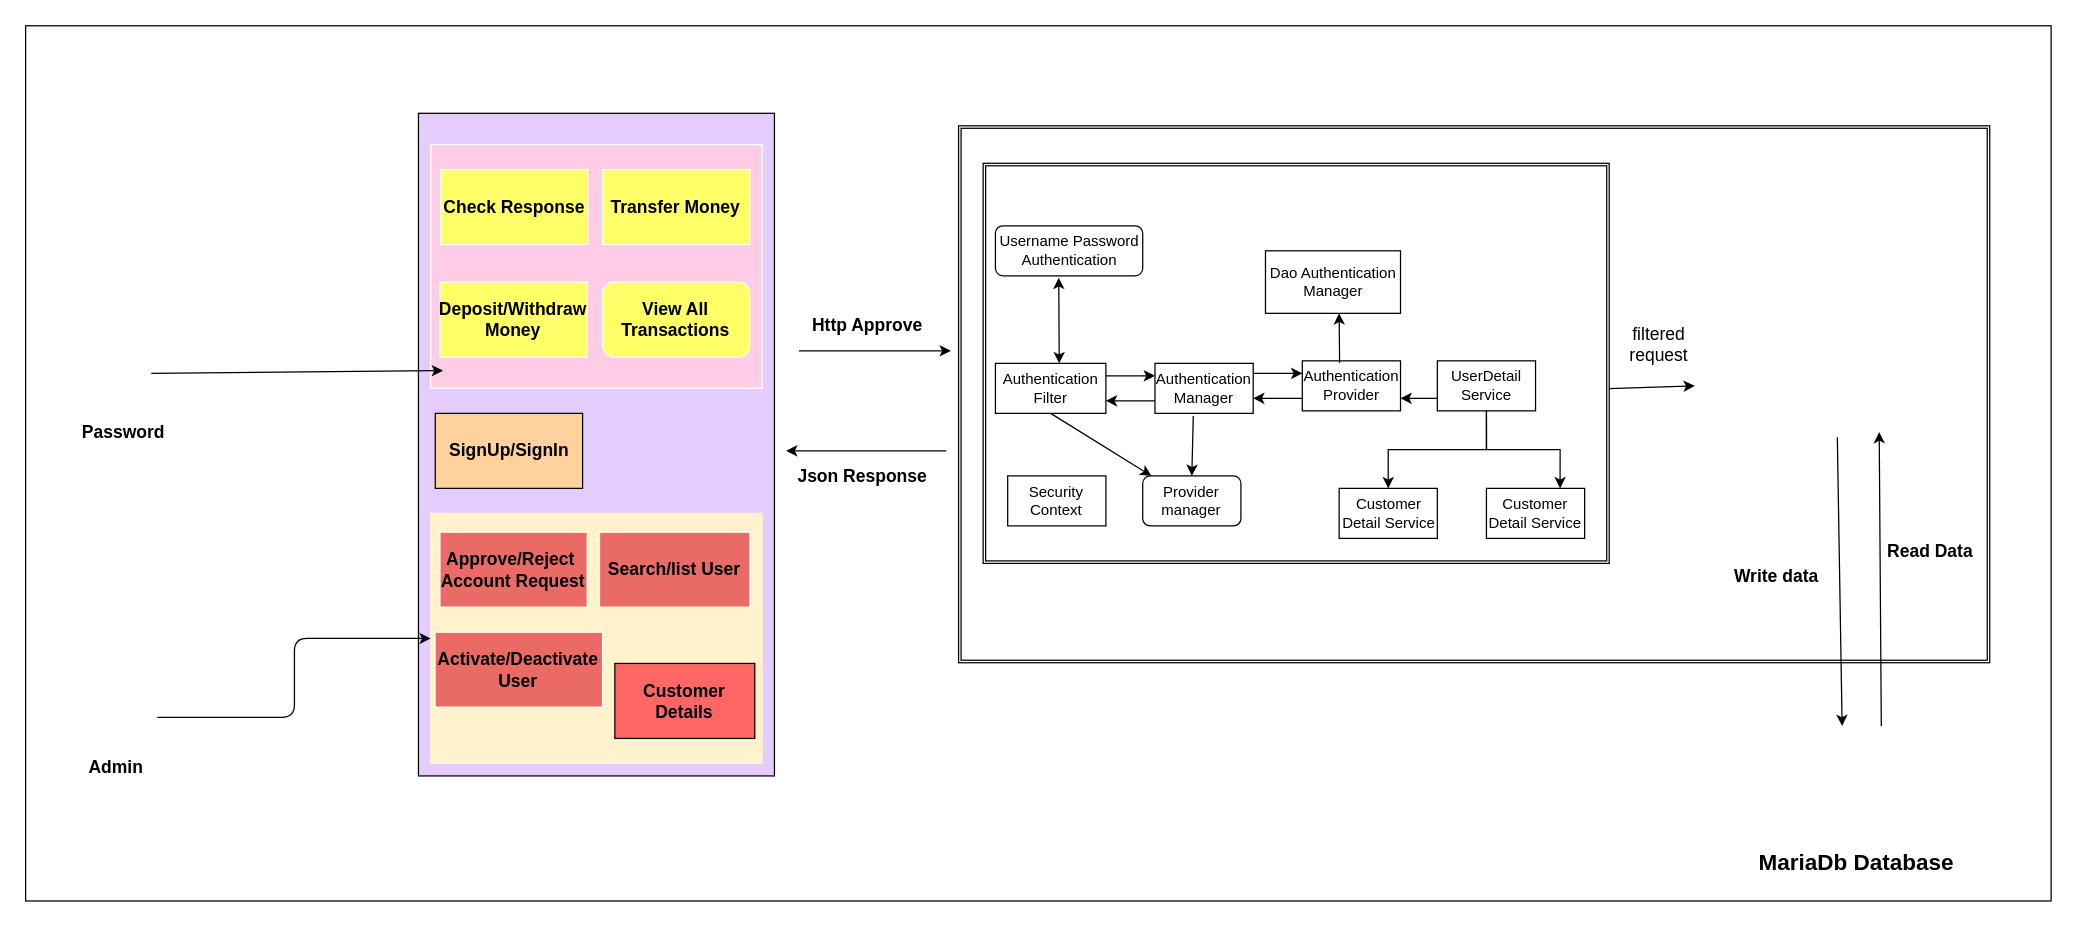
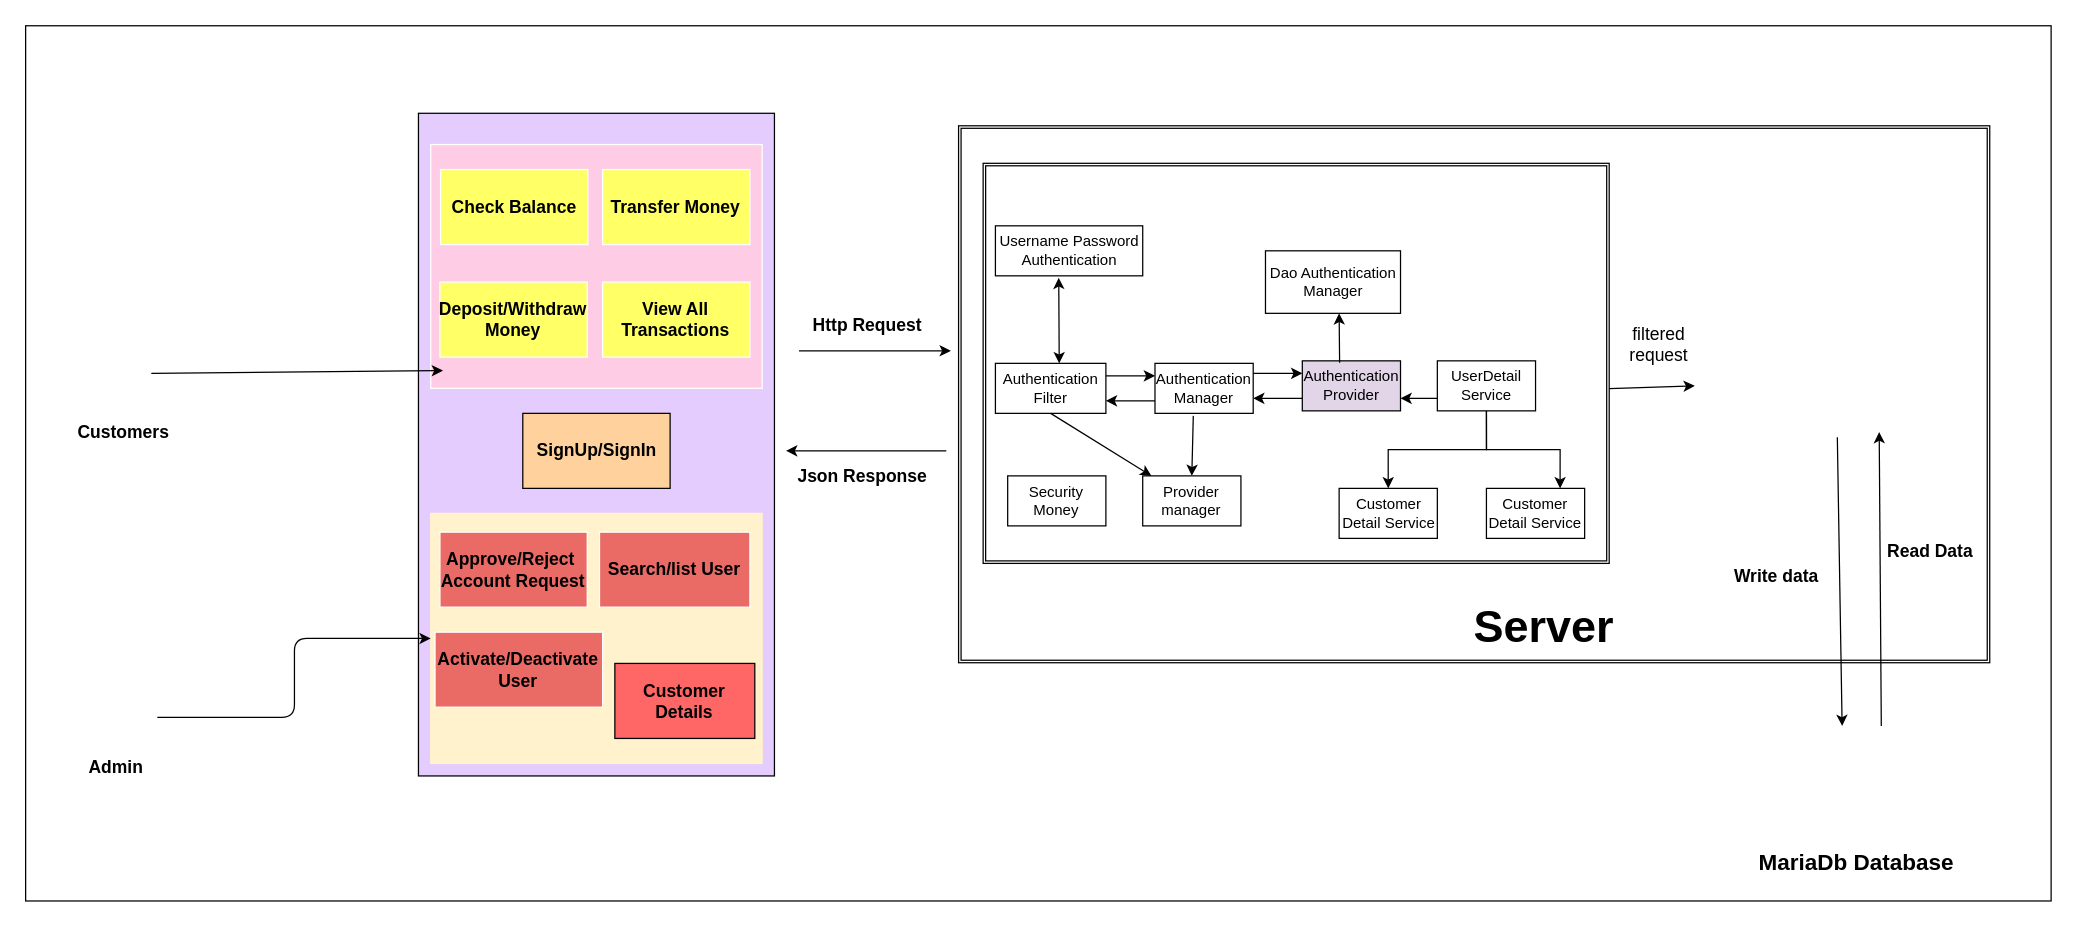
node "Check Response": label "Check Response" -> "Check Balance"
node "Username Password Authentication": shape rounded rectangle -> rectangle
node "View All Transactions": shape rounded rectangle -> rectangle
node "Http Approve": label "Http Approve" -> "Http Request"
node "Authentication Provider": fillcolor #ffffff -> #e1d5e7
node "Password": label "Password" -> "Customers"
node "SignUp/SignIn": moved (509, 451) -> (596, 451)
node "Security Context": label "Security Context" -> "Security Money"
node "Provider manager": shape rounded rectangle -> rectangle
node "Server": added
